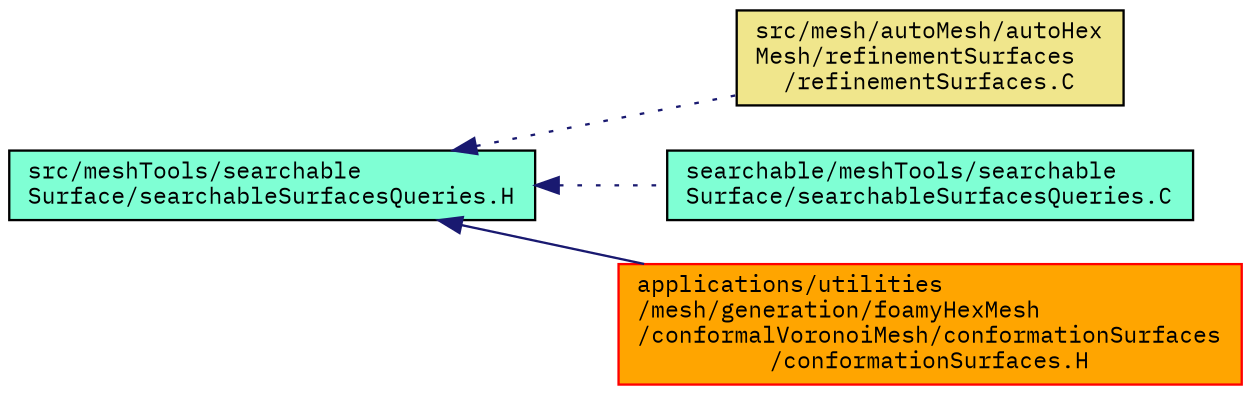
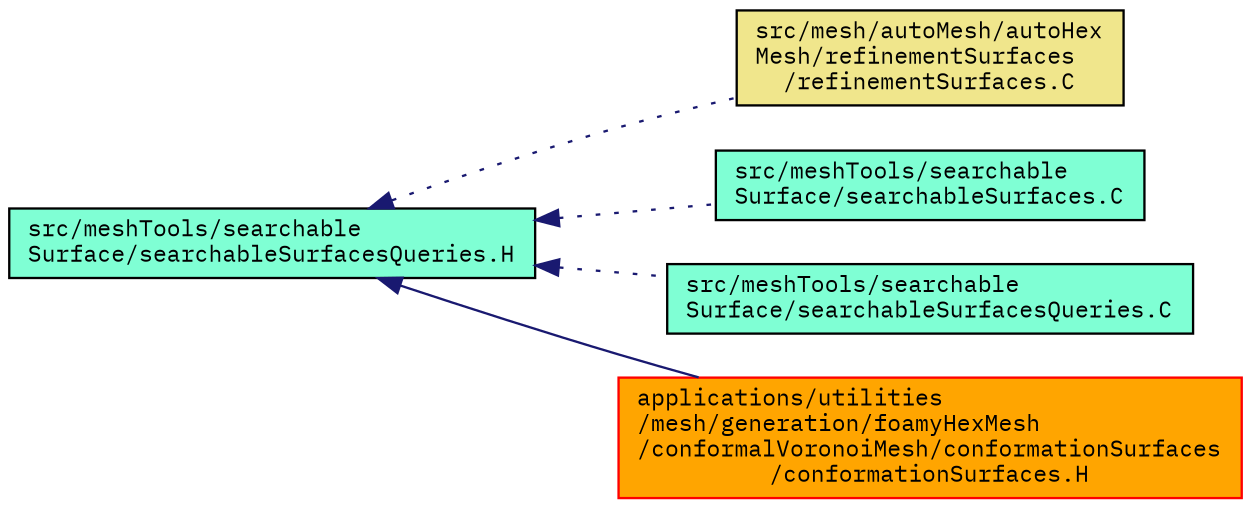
node "src/meshTools/searchable Surface/searchableSurfaces.C": added
node "searchable/meshTools/searchable Surface/searchableSurfacesQueries.C": label "searchable/meshTools/searchable Surface/searchableSurfacesQueries.C" -> "src/meshTools/searchable Surface/searchableSurfacesQueries.C"
